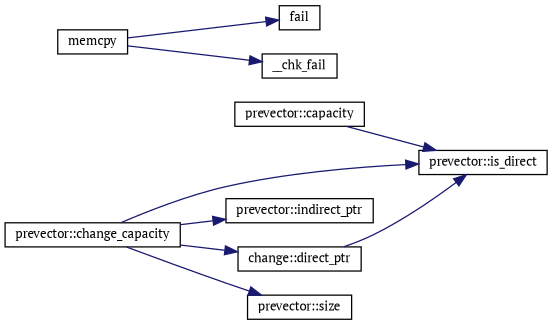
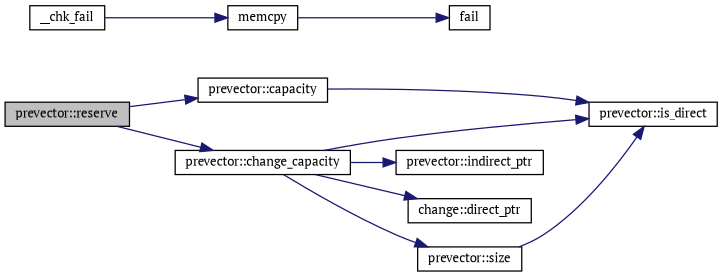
edge "memcpy" -> "__chk_fail": reversed
node "prevector::reserve": added
edge "change::direct_ptr" -> "prevector::is_direct": now "prevector::size" -> "prevector::is_direct"
